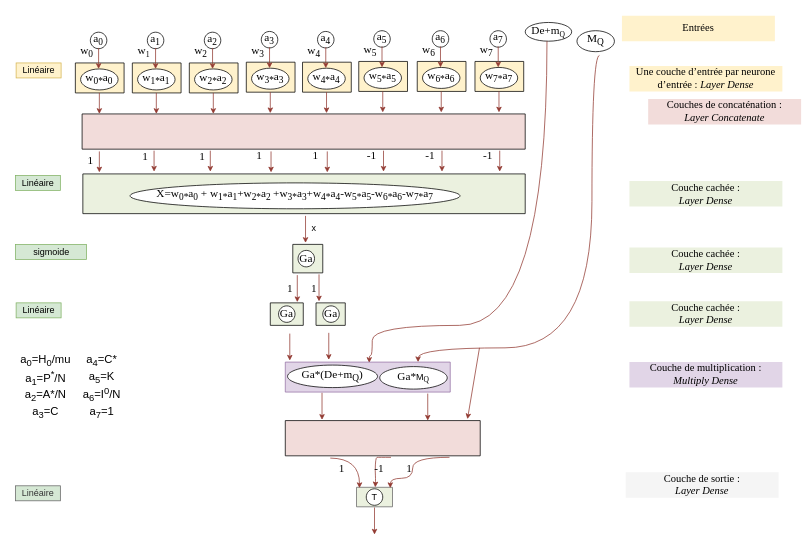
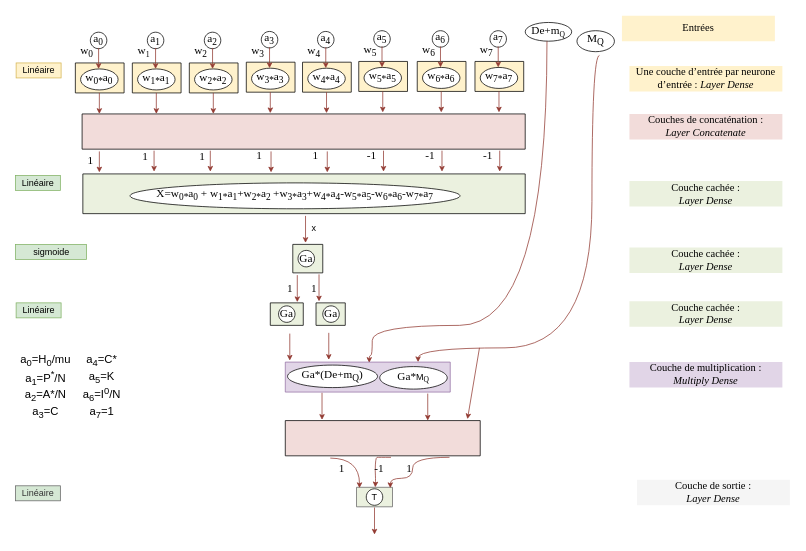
node "Couches de concaténation : Layer Concatenate": moved (725, 111) -> (706, 126)
node "Couche de sortie : Layer Dense": moved (702, 485) -> (714, 492)
